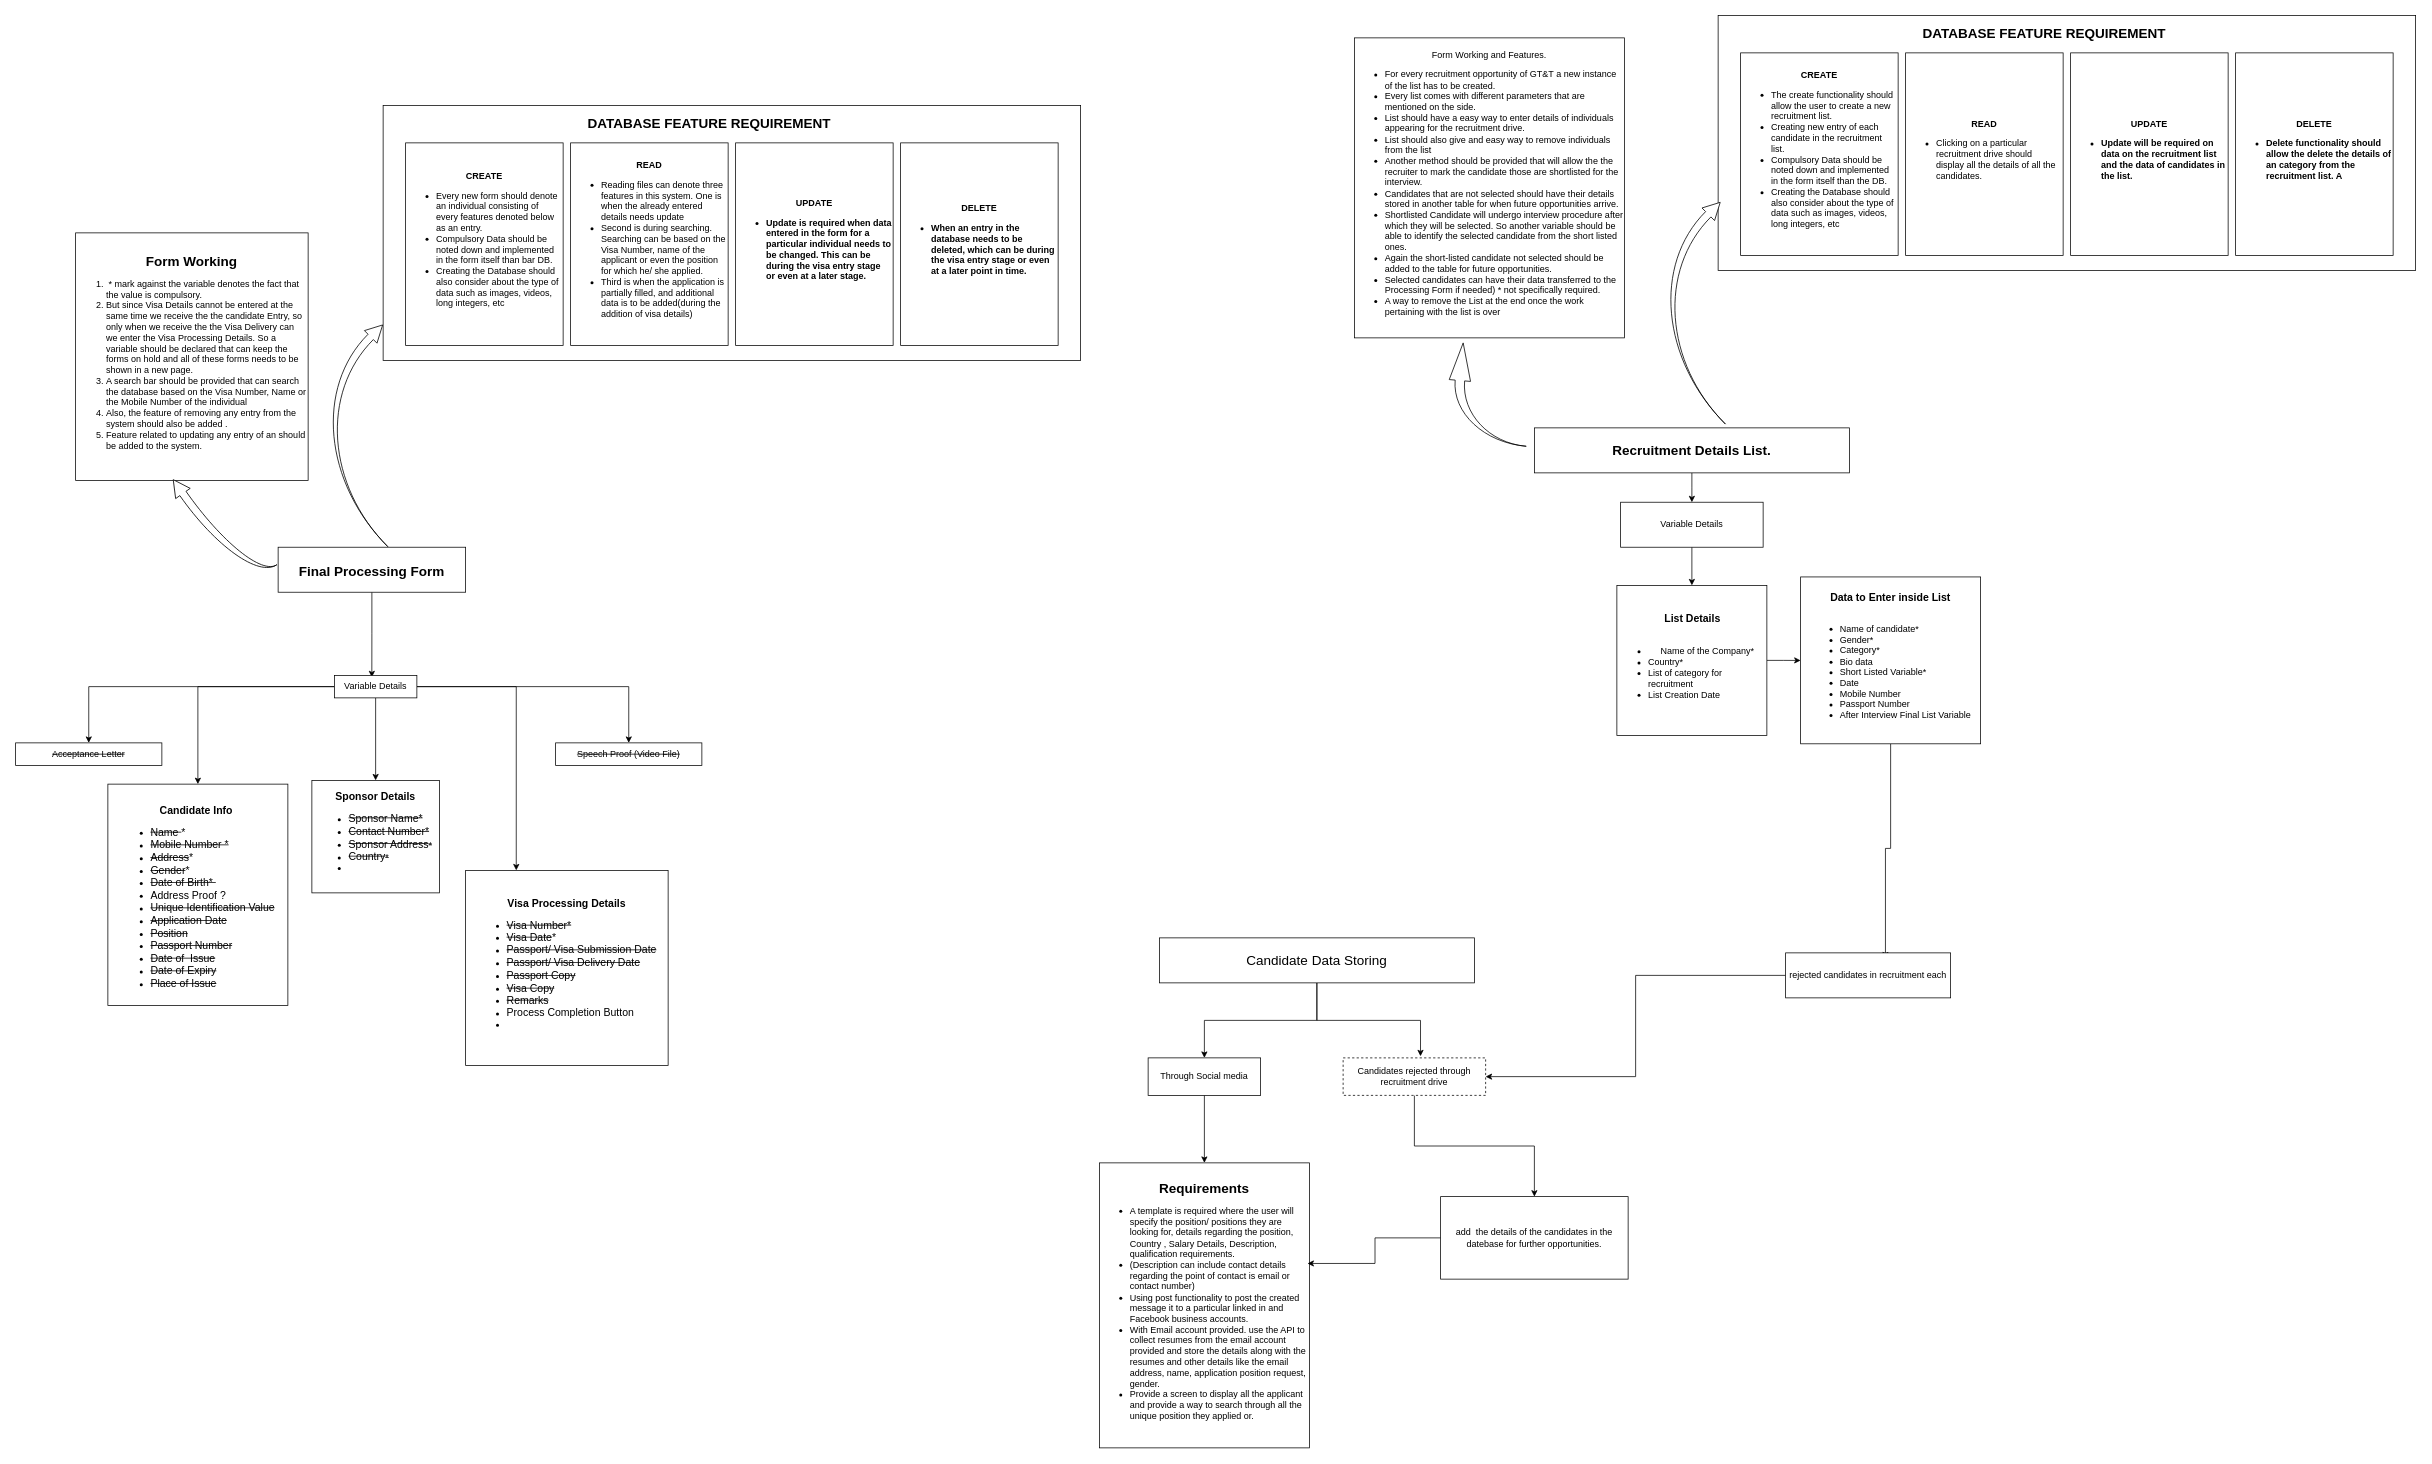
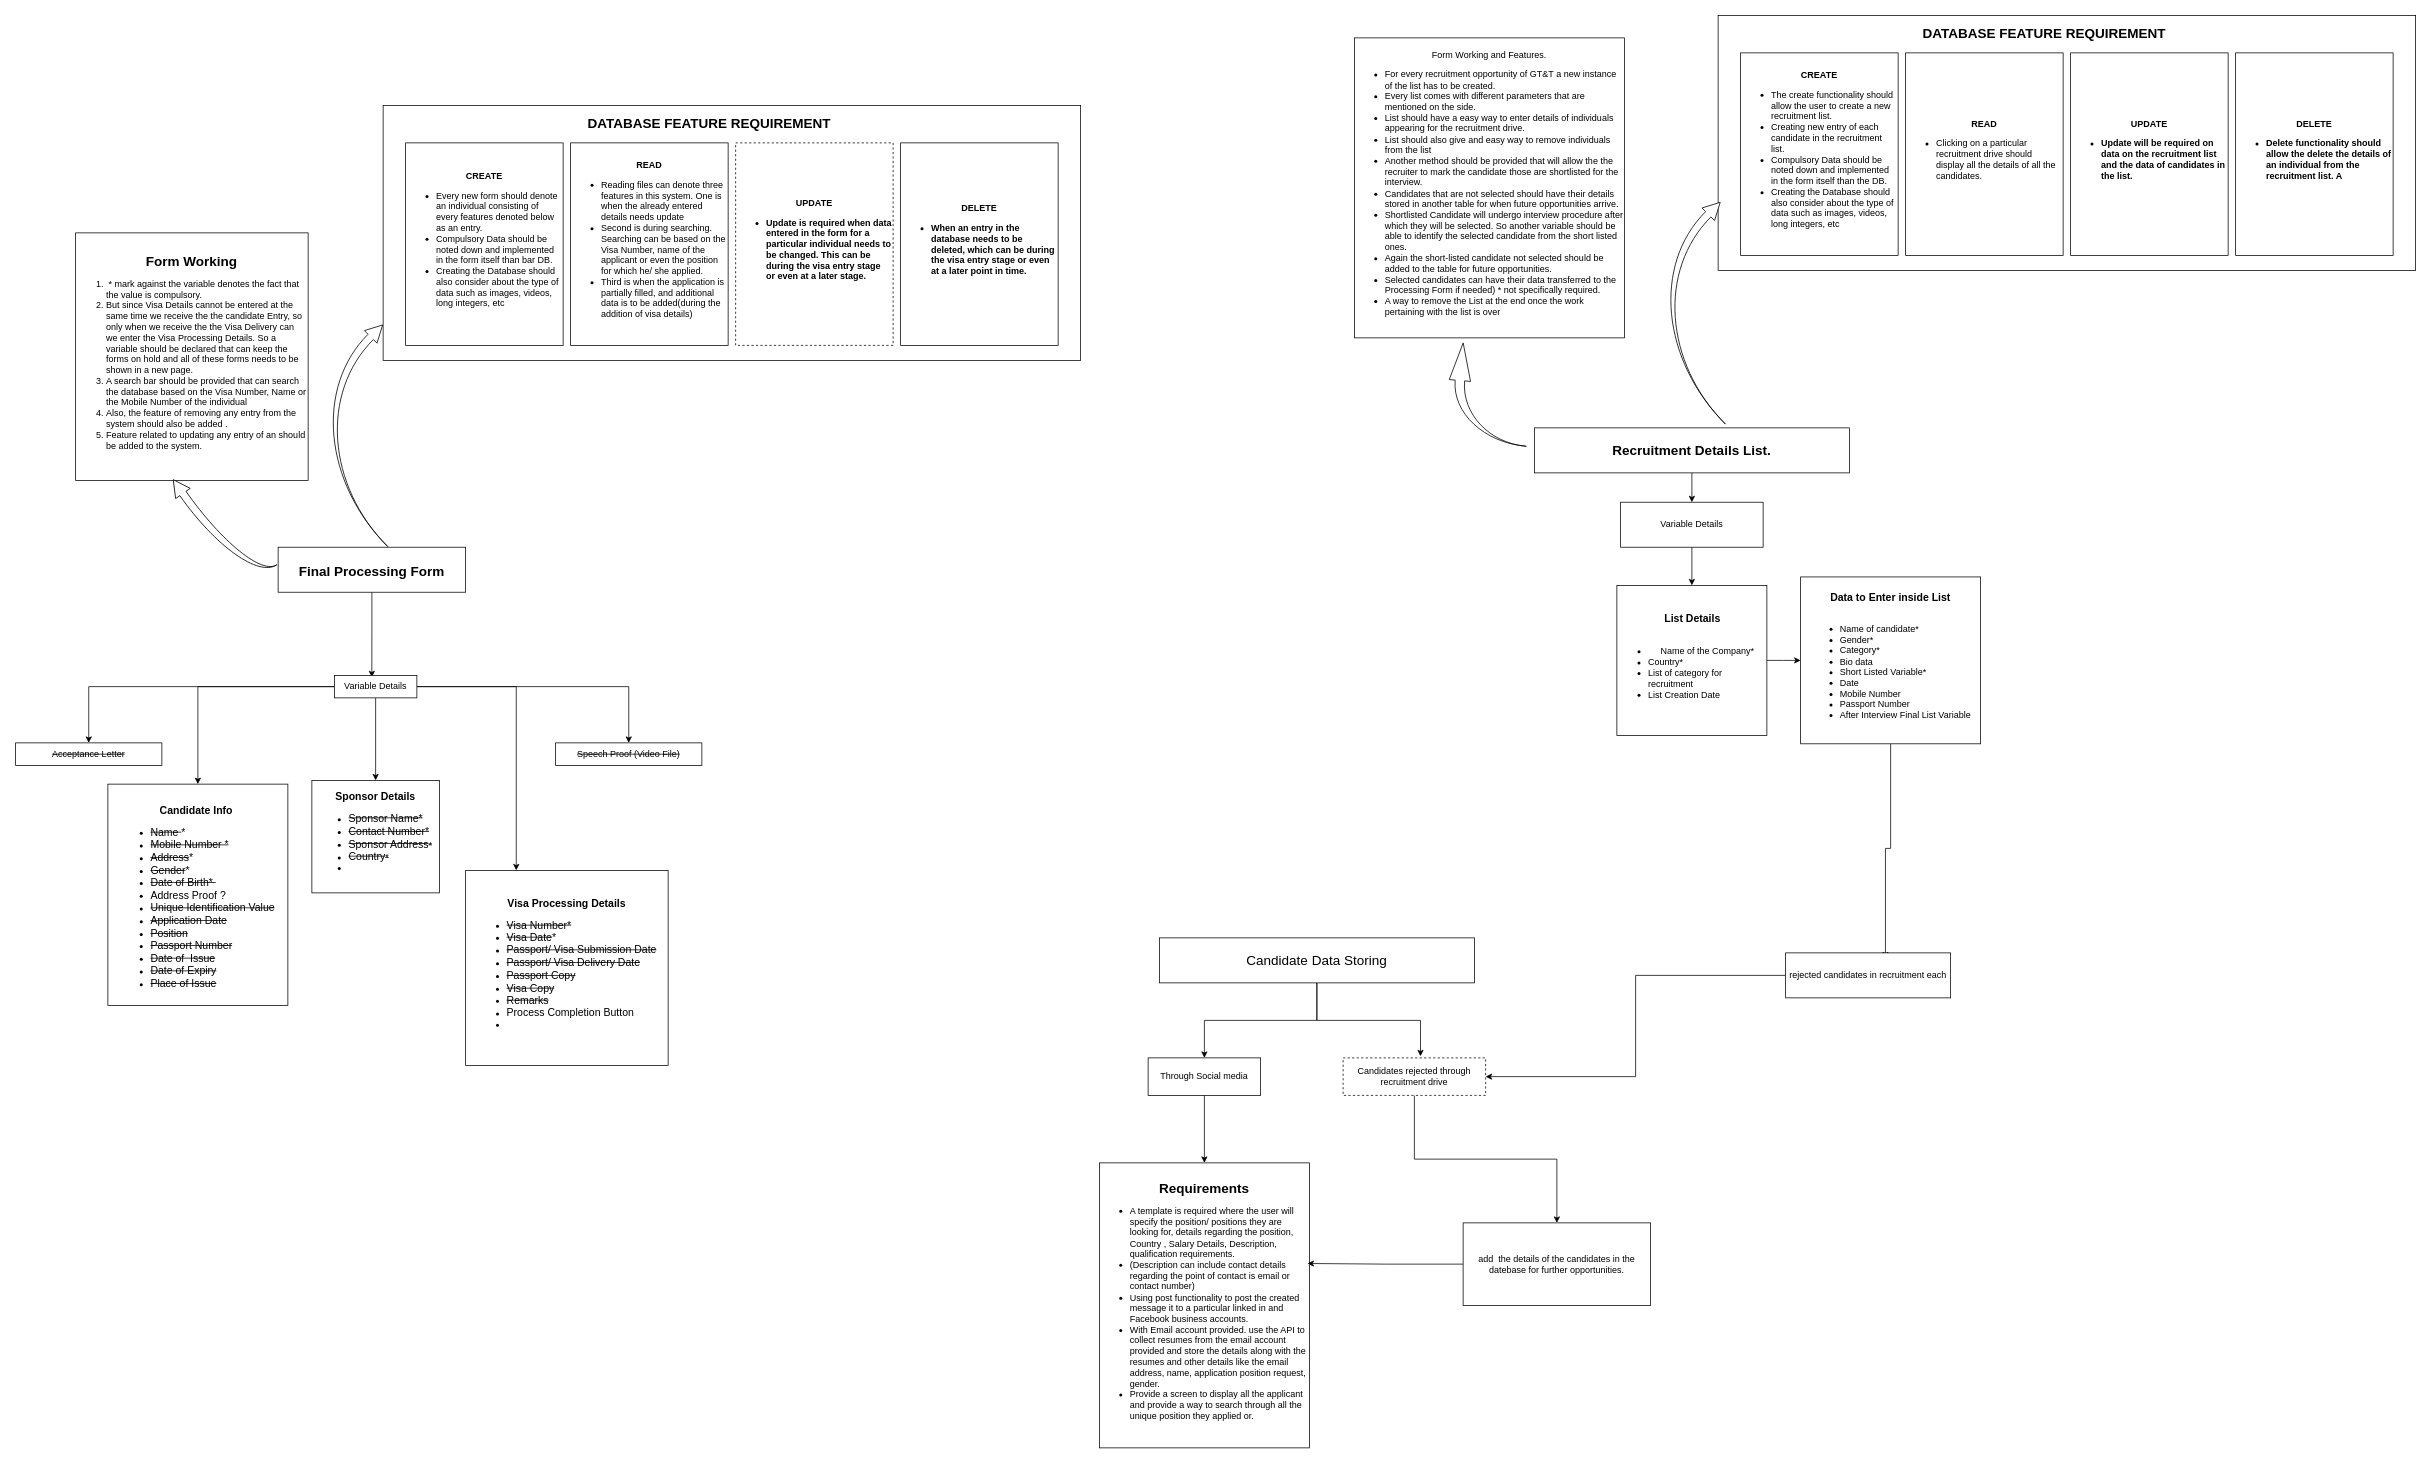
node "DELETE Delete functionality should allow the delete the details of an category from the recruitment list. A": label "DELETE Delete functionality should allow the delete the details of an category from the recruitment list. A" -> "DELETE Delete functionality should allow the delete the details of an individual from the recruitment list. A"
node "UPDATE Update is required when data entered in the form for a particular individual needs to be changed. This can be during the visa entry stage or even at a later stage.": style solid -> dashed
node "add the details of the candidates in the datebase for further opportunities.": moved (1534, 1238) -> (1557, 1264)
